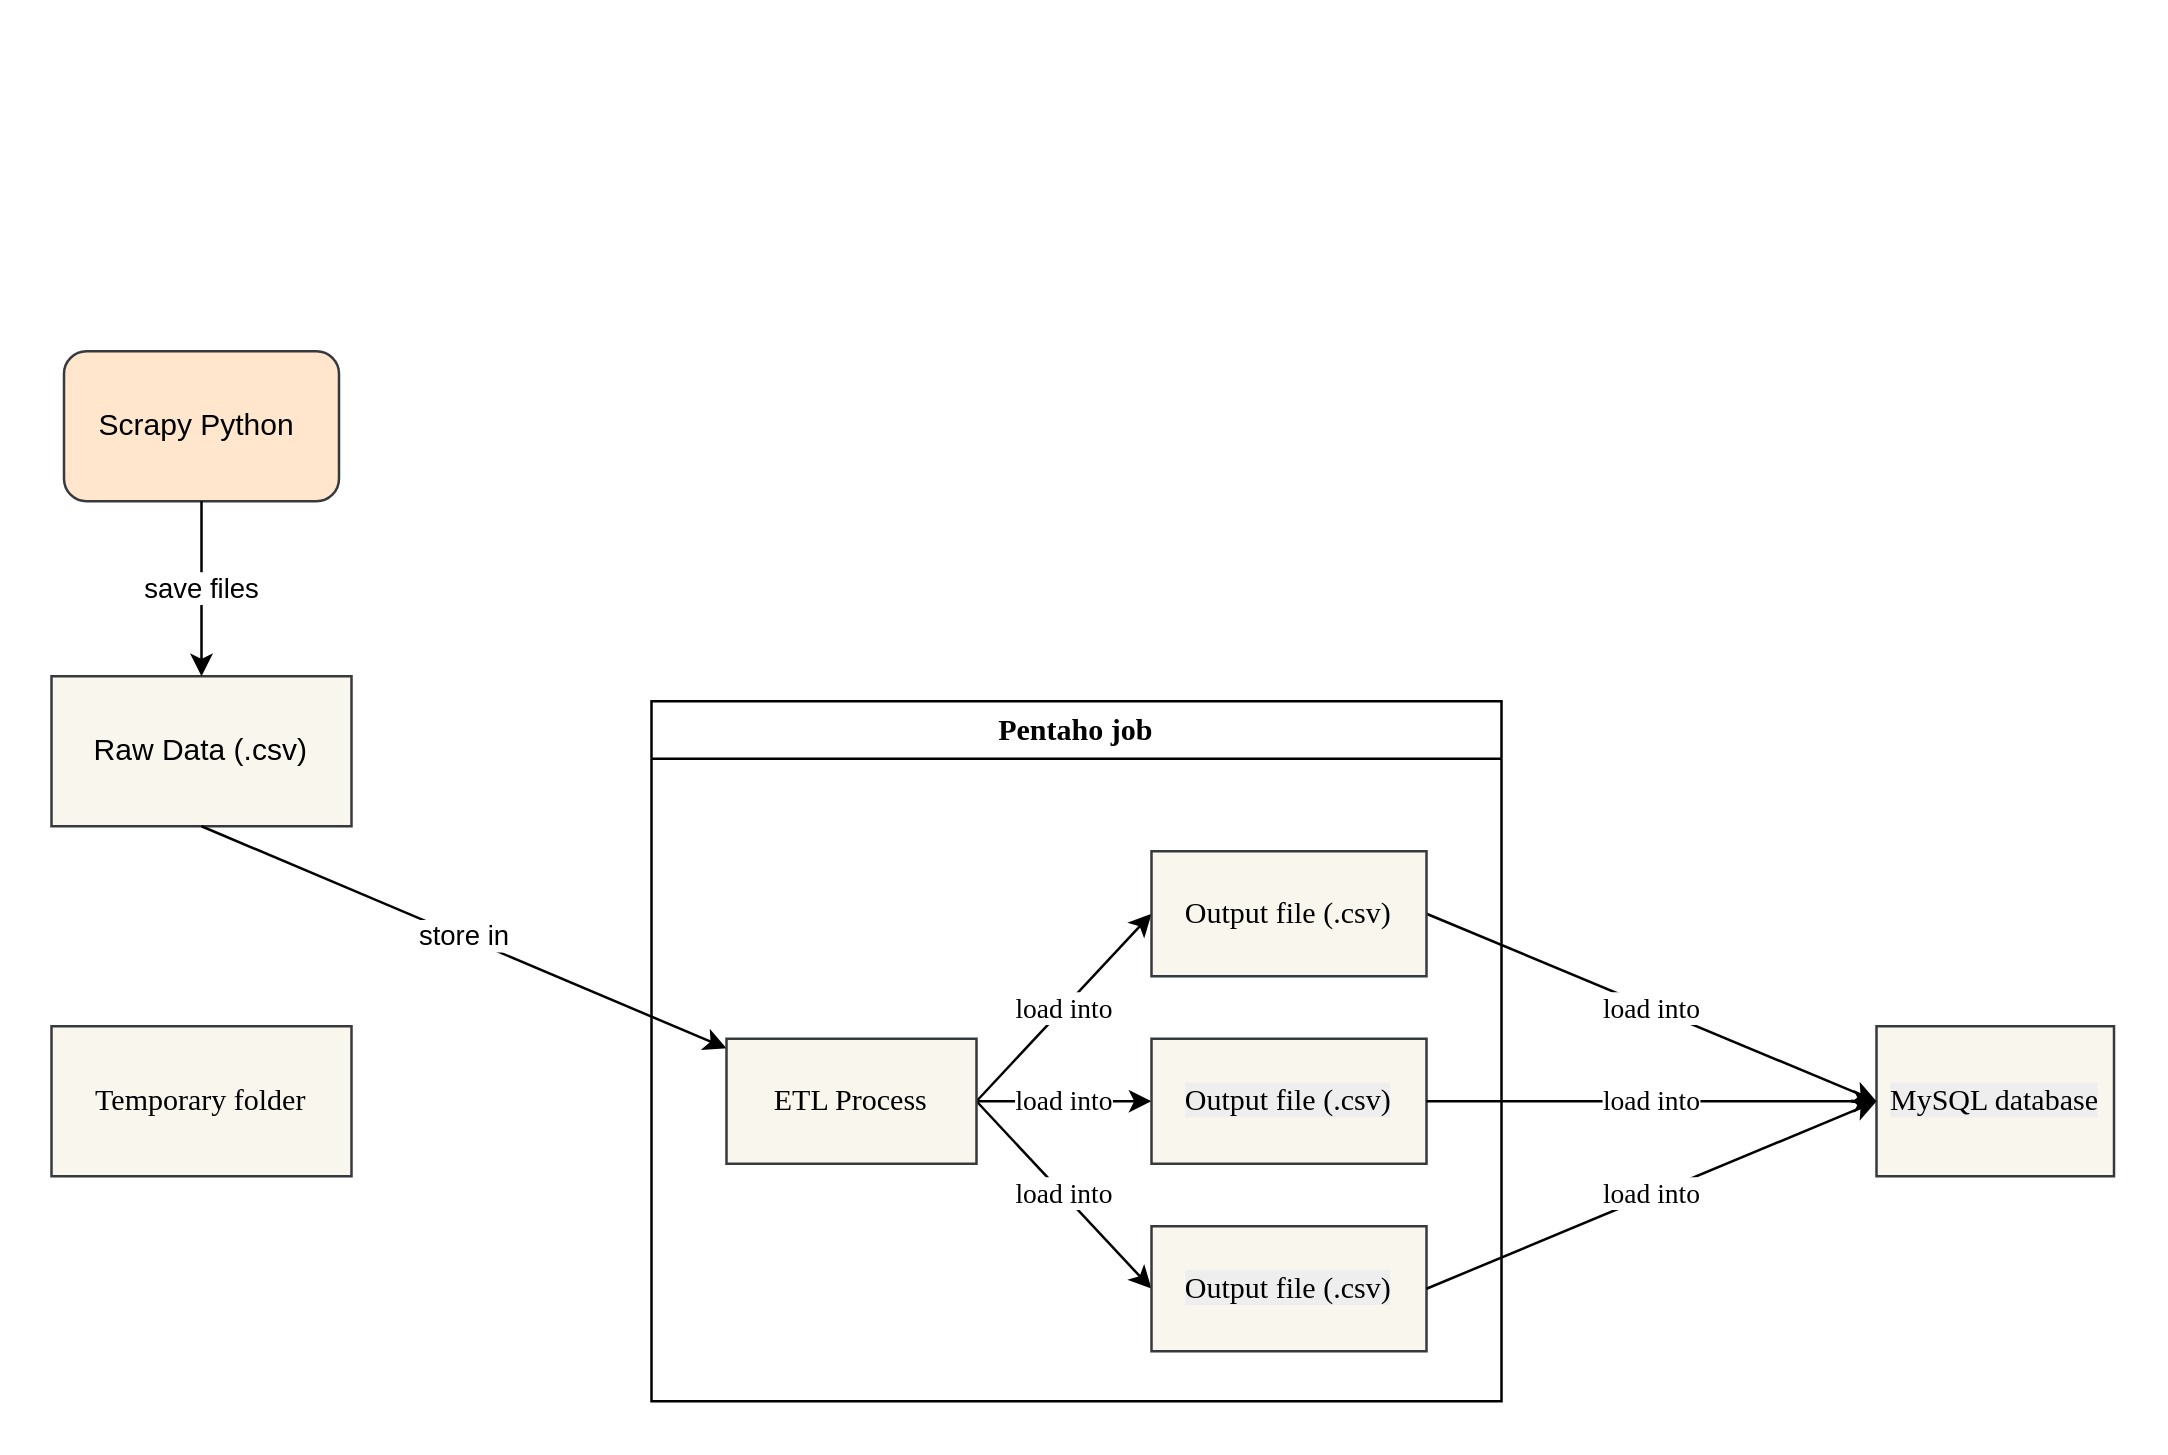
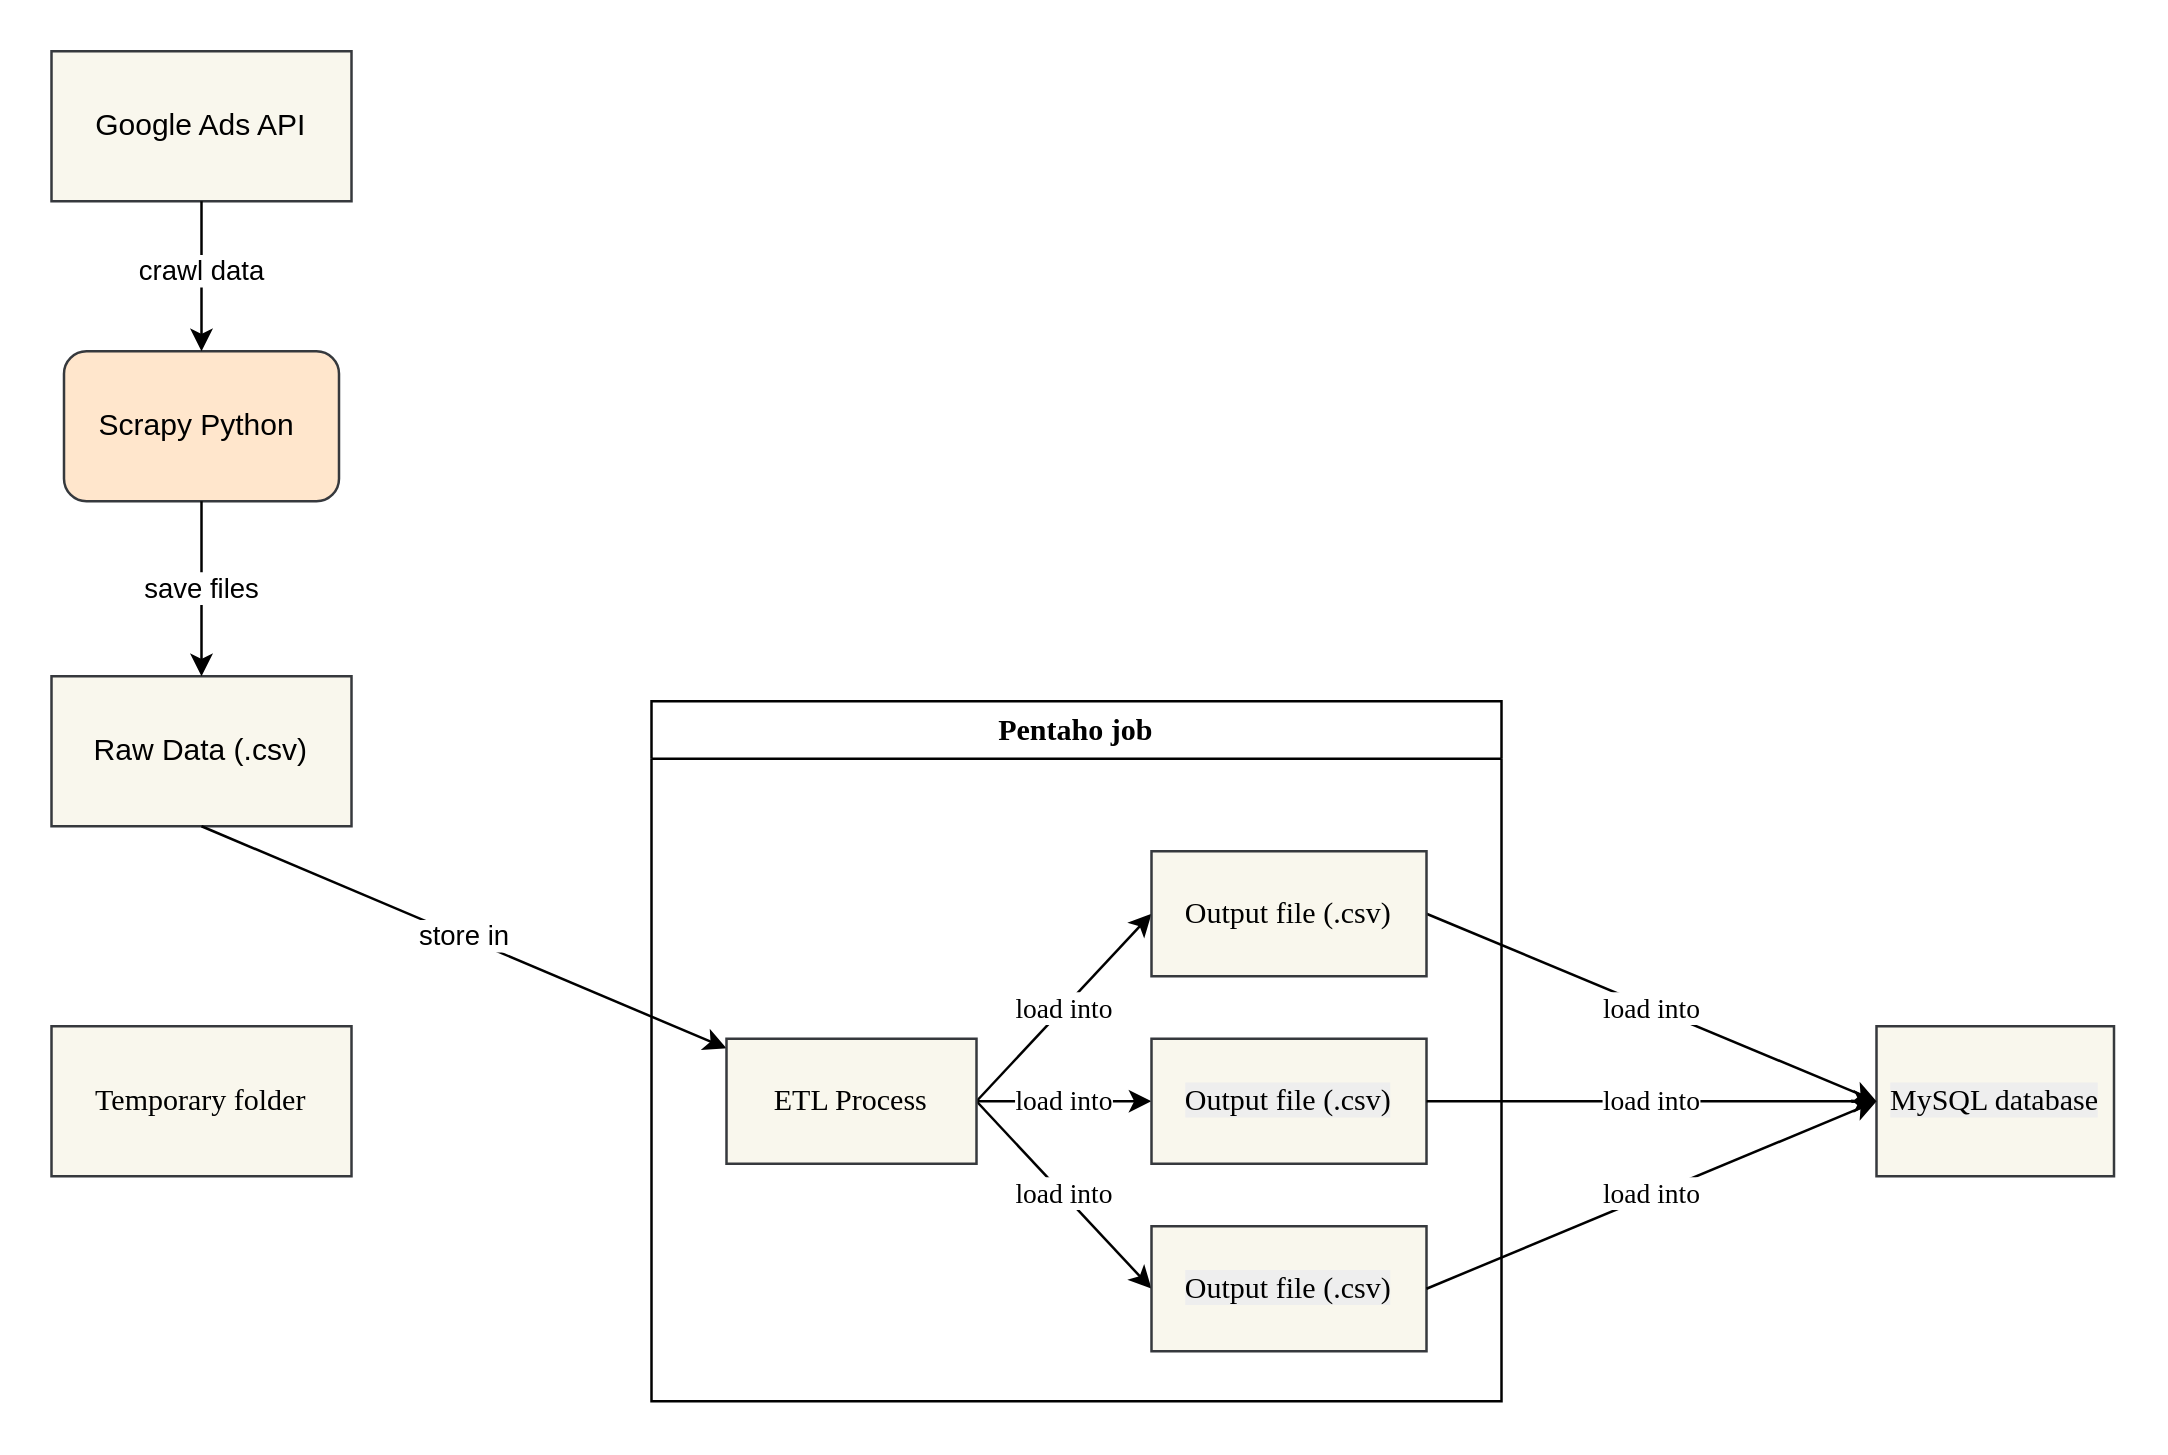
node "Google Ads API": added
edge "Google Ads API" -> "Scrapy Python": added, label "crawl data"
